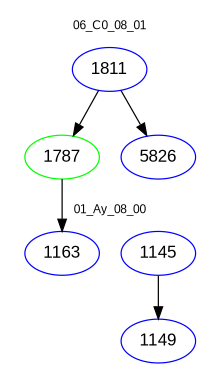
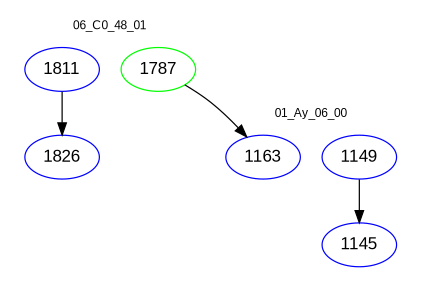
cluster "06_C0_08_01": label "06_C0_08_01" -> "06_C0_48_01"
edge "1811" -> "1787": removed
node "5826": label "5826" -> "1826"
cluster "01_Ay_08_00": label "01_Ay_08_00" -> "01_Ay_06_00"
edge "1145" -> "1149": reversed
